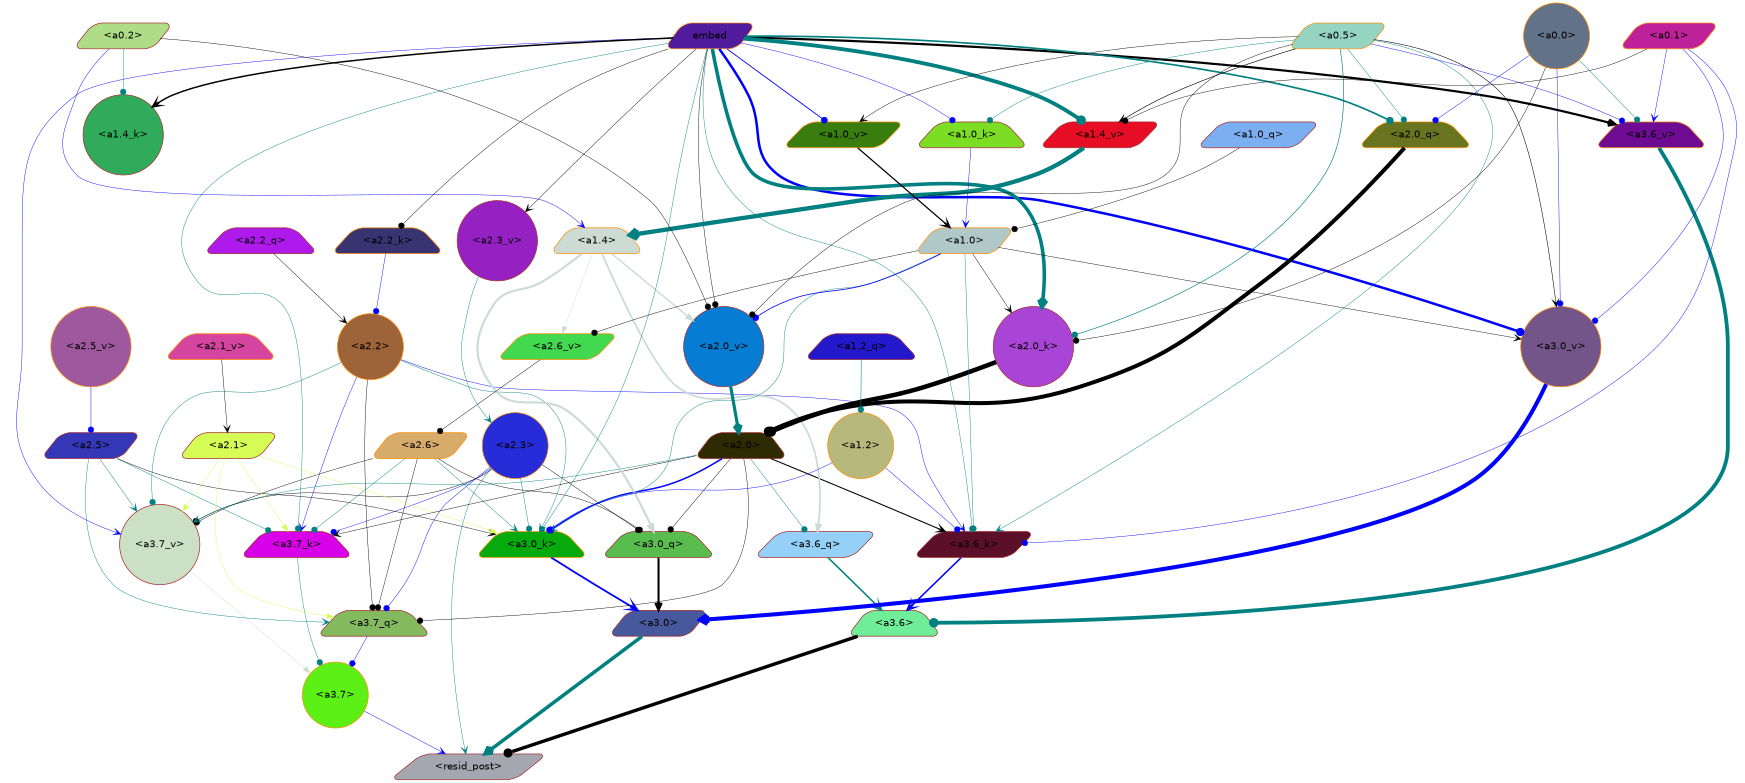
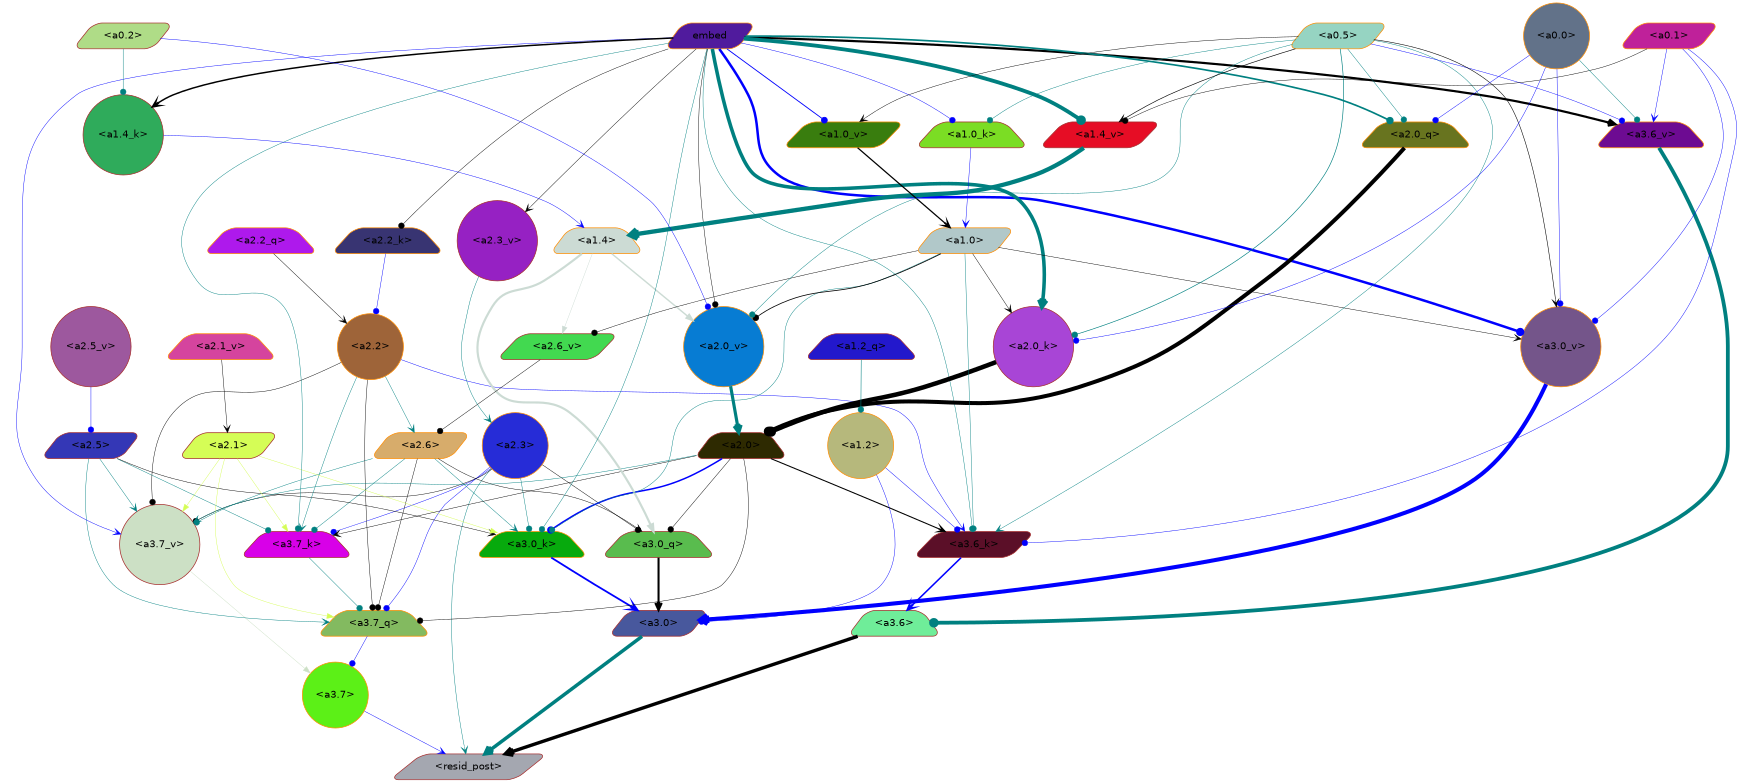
edge "<a0.2>" -> "<a2.0_v>": color black -> blue
node "<a1.0_q>": removed
edge "<a0.5>" -> "<a2.0_v>": color black -> teal
edge "<a0.2>" -> "<a1.4>": now "<a1.4_k>" -> "<a1.4>"
node "<a2.2_q>": color brown -> darkorange
edge "<a0.0>" -> "<a2.0_k>": color black -> blue
edge "<a1.0>" -> "<a2.0_v>": color blue -> black
node "<a2.5_v>": color darkorange -> brown
node "<a2.6_v>": color darkorange -> brown
node "<a2.0_v>": color brown -> darkorange
edge "<a1.0>" -> "<a3.0_k>": arrowhead vee -> dot
edge "<a2.2>" -> "<a3.7_v>": color teal -> black
edge "<a2.2>" -> "<a3.0_k>": now "<a2.2>" -> "<a2.6>"
edge "<a2.2>" -> "<a3.7_k>": color blue -> teal
edge "<a2.6>" -> "<a3.7_v>": color black -> teal
edge "<a1.2>" -> "<a3.0_k>": now "<a1.2>" -> "<a3.0>"
edge "<a2.6>" -> "<a3.0_q>": arrowhead dot -> vee
node "<a3.6_q>": removed
edge "<a3.7_k>" -> "<a3.7>": now "<a3.7_k>" -> "<a3.7_q>"
node "<a3.7_q>": color brown -> darkorange
edge "<a3.6>" -> "<resid_post>": arrowhead dot -> vee
